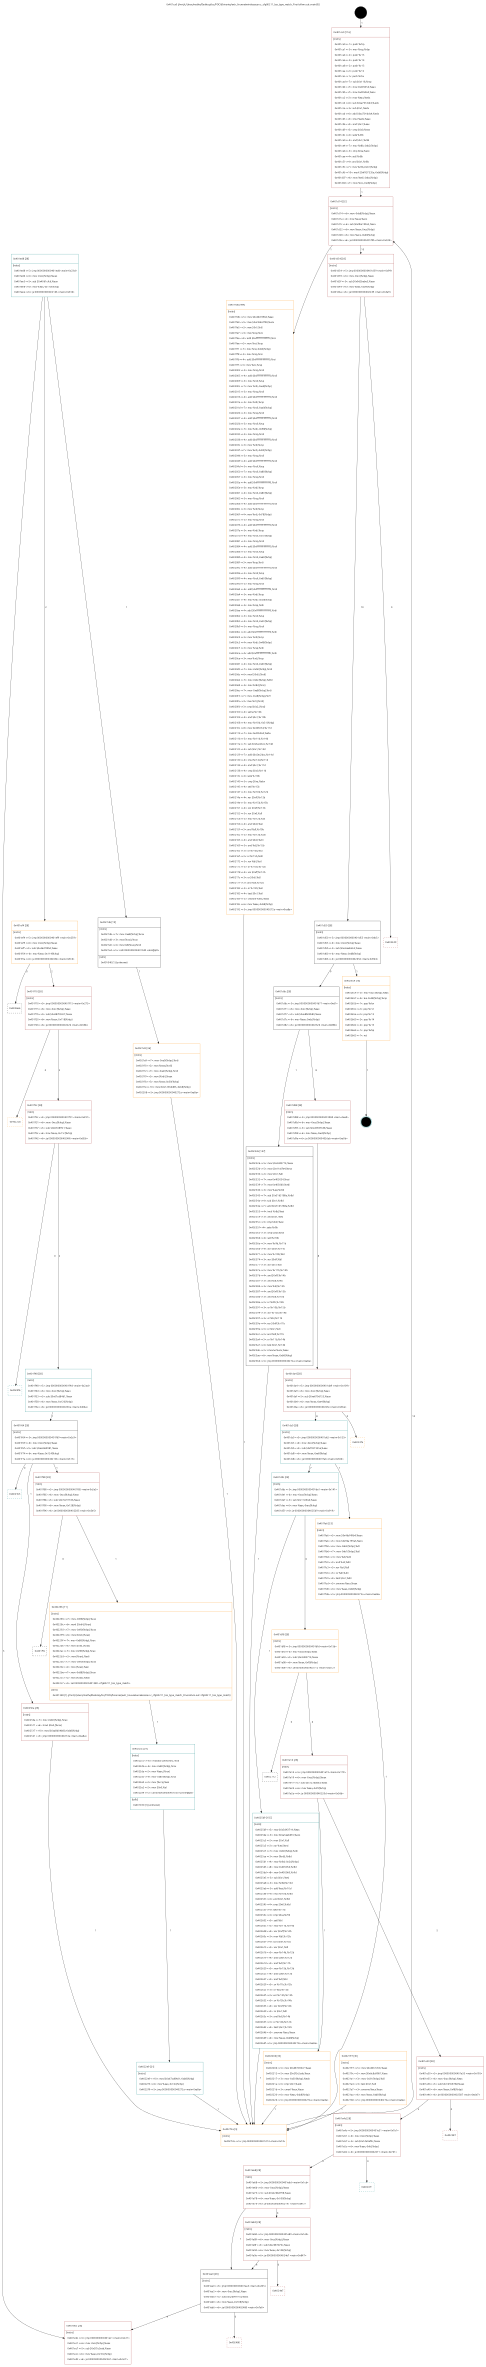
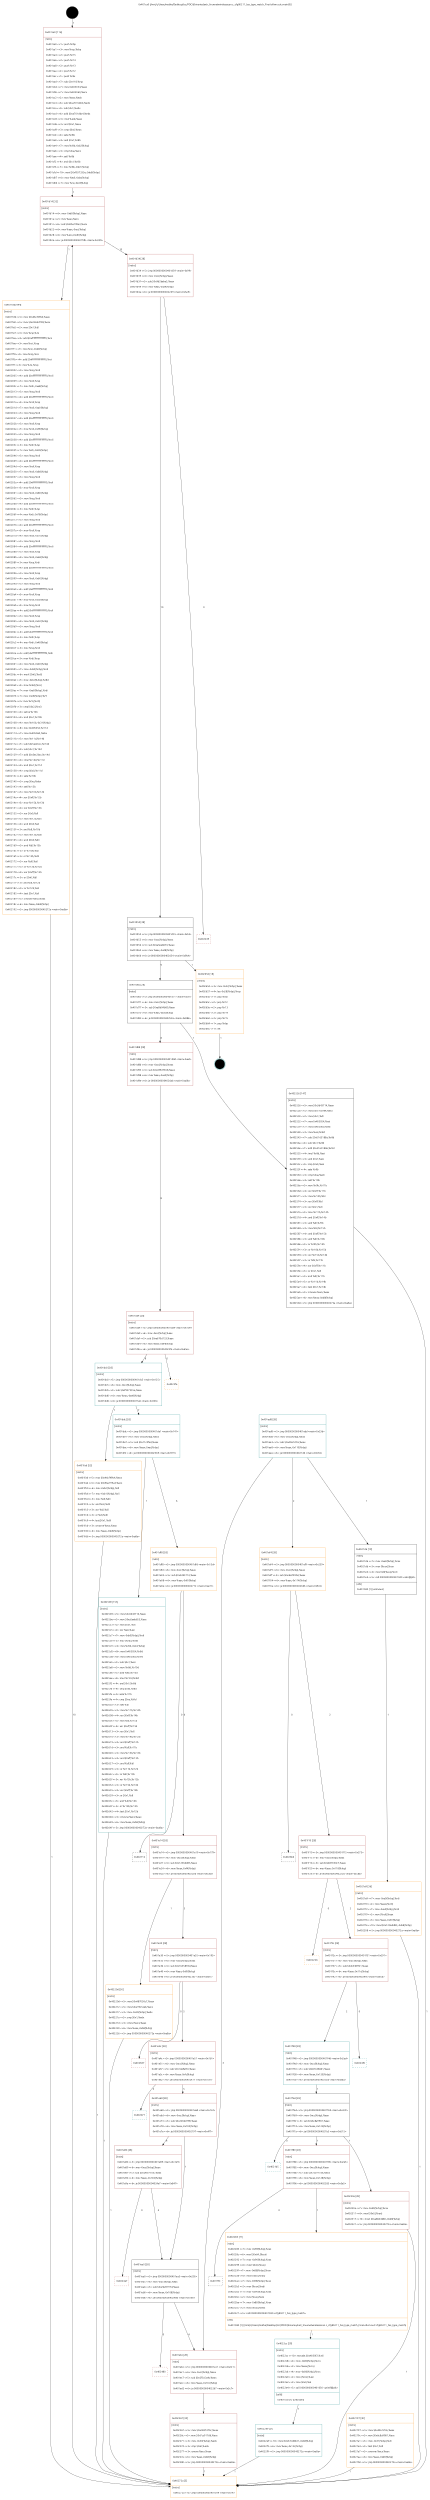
node "0x402267 [30]": added
